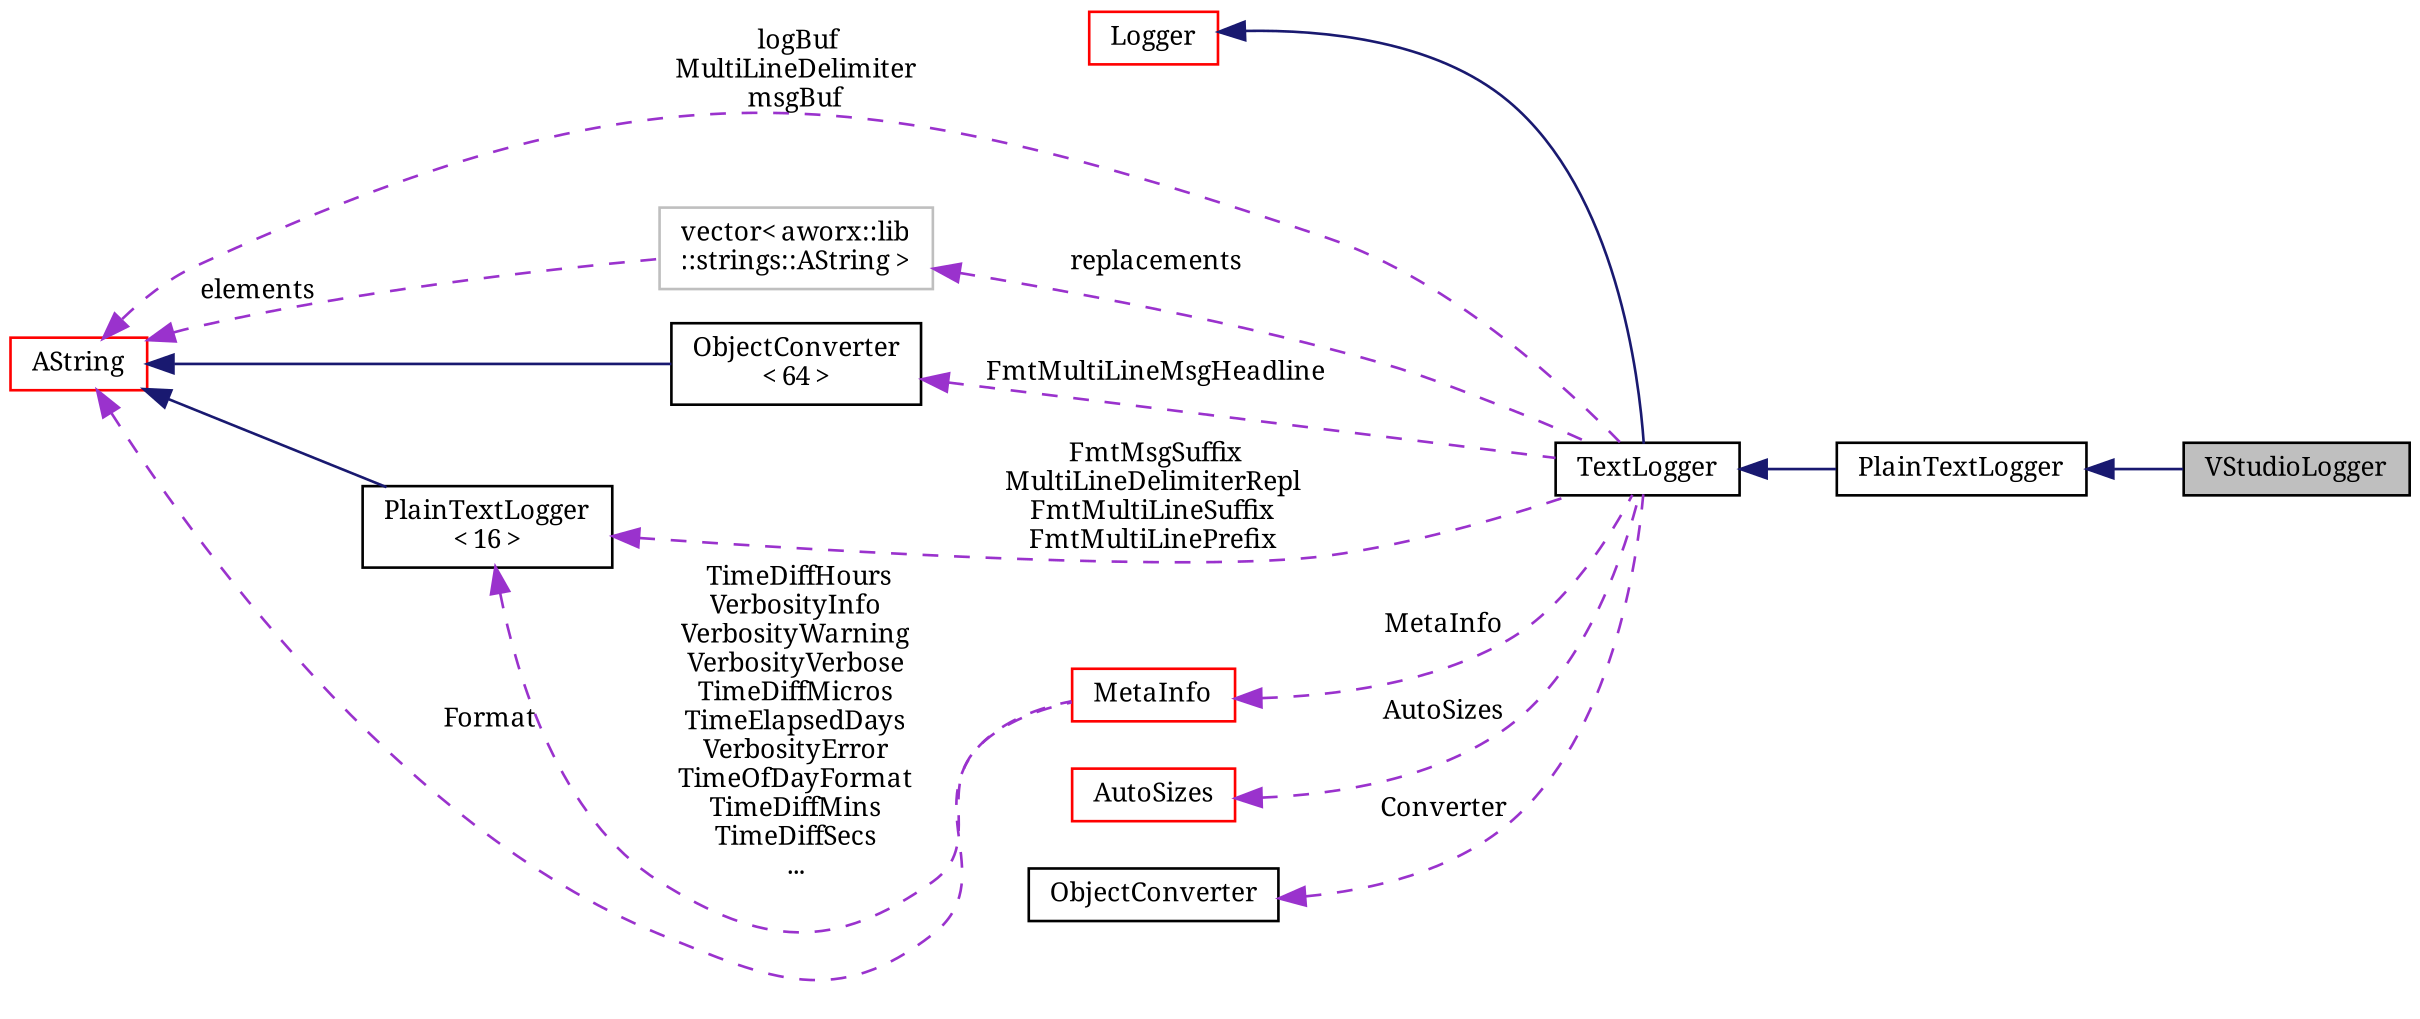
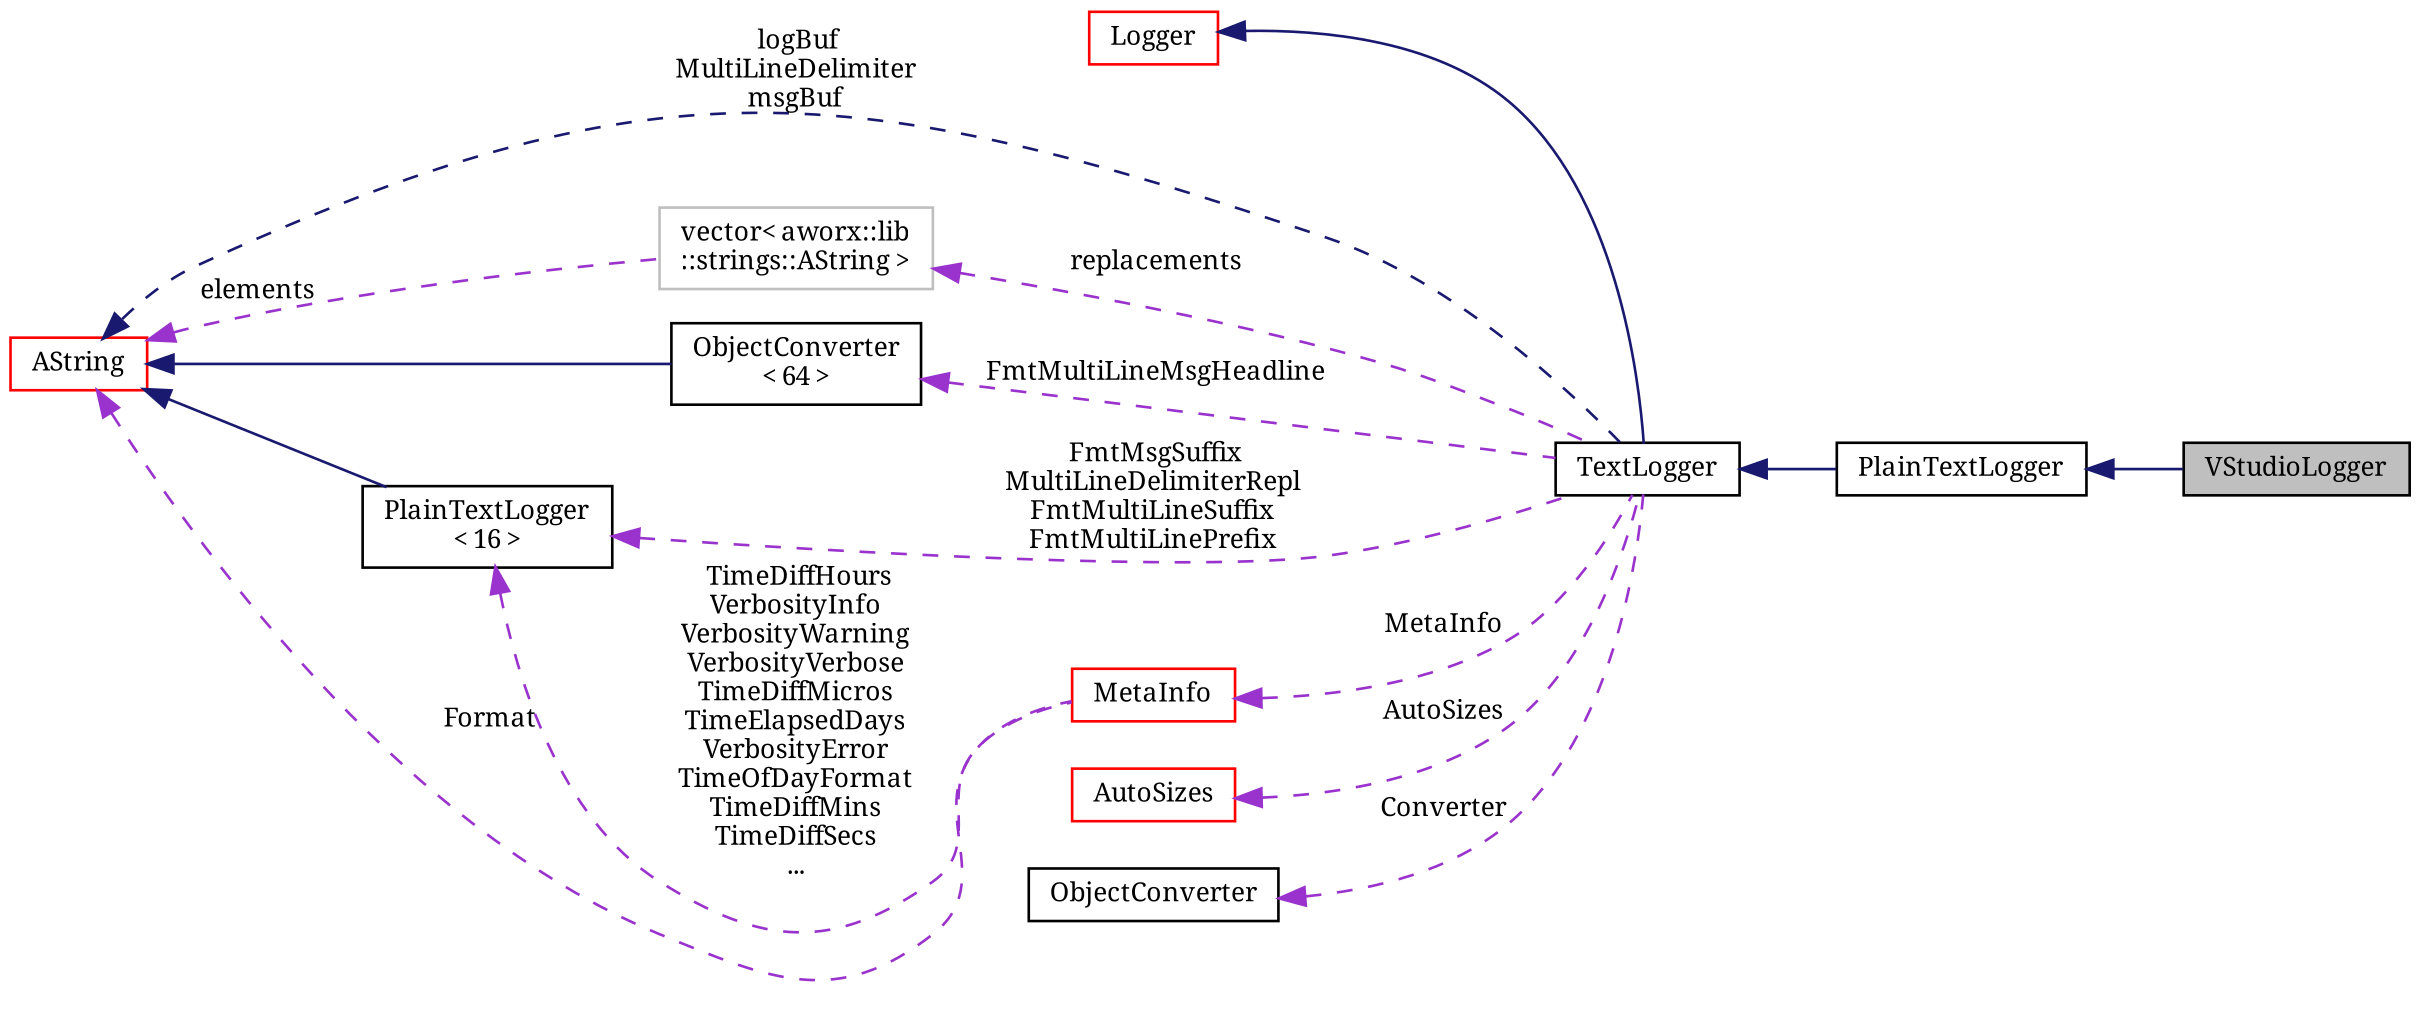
edge "TextLogger" -> "AString": color darkorchid3 -> midnightblue
